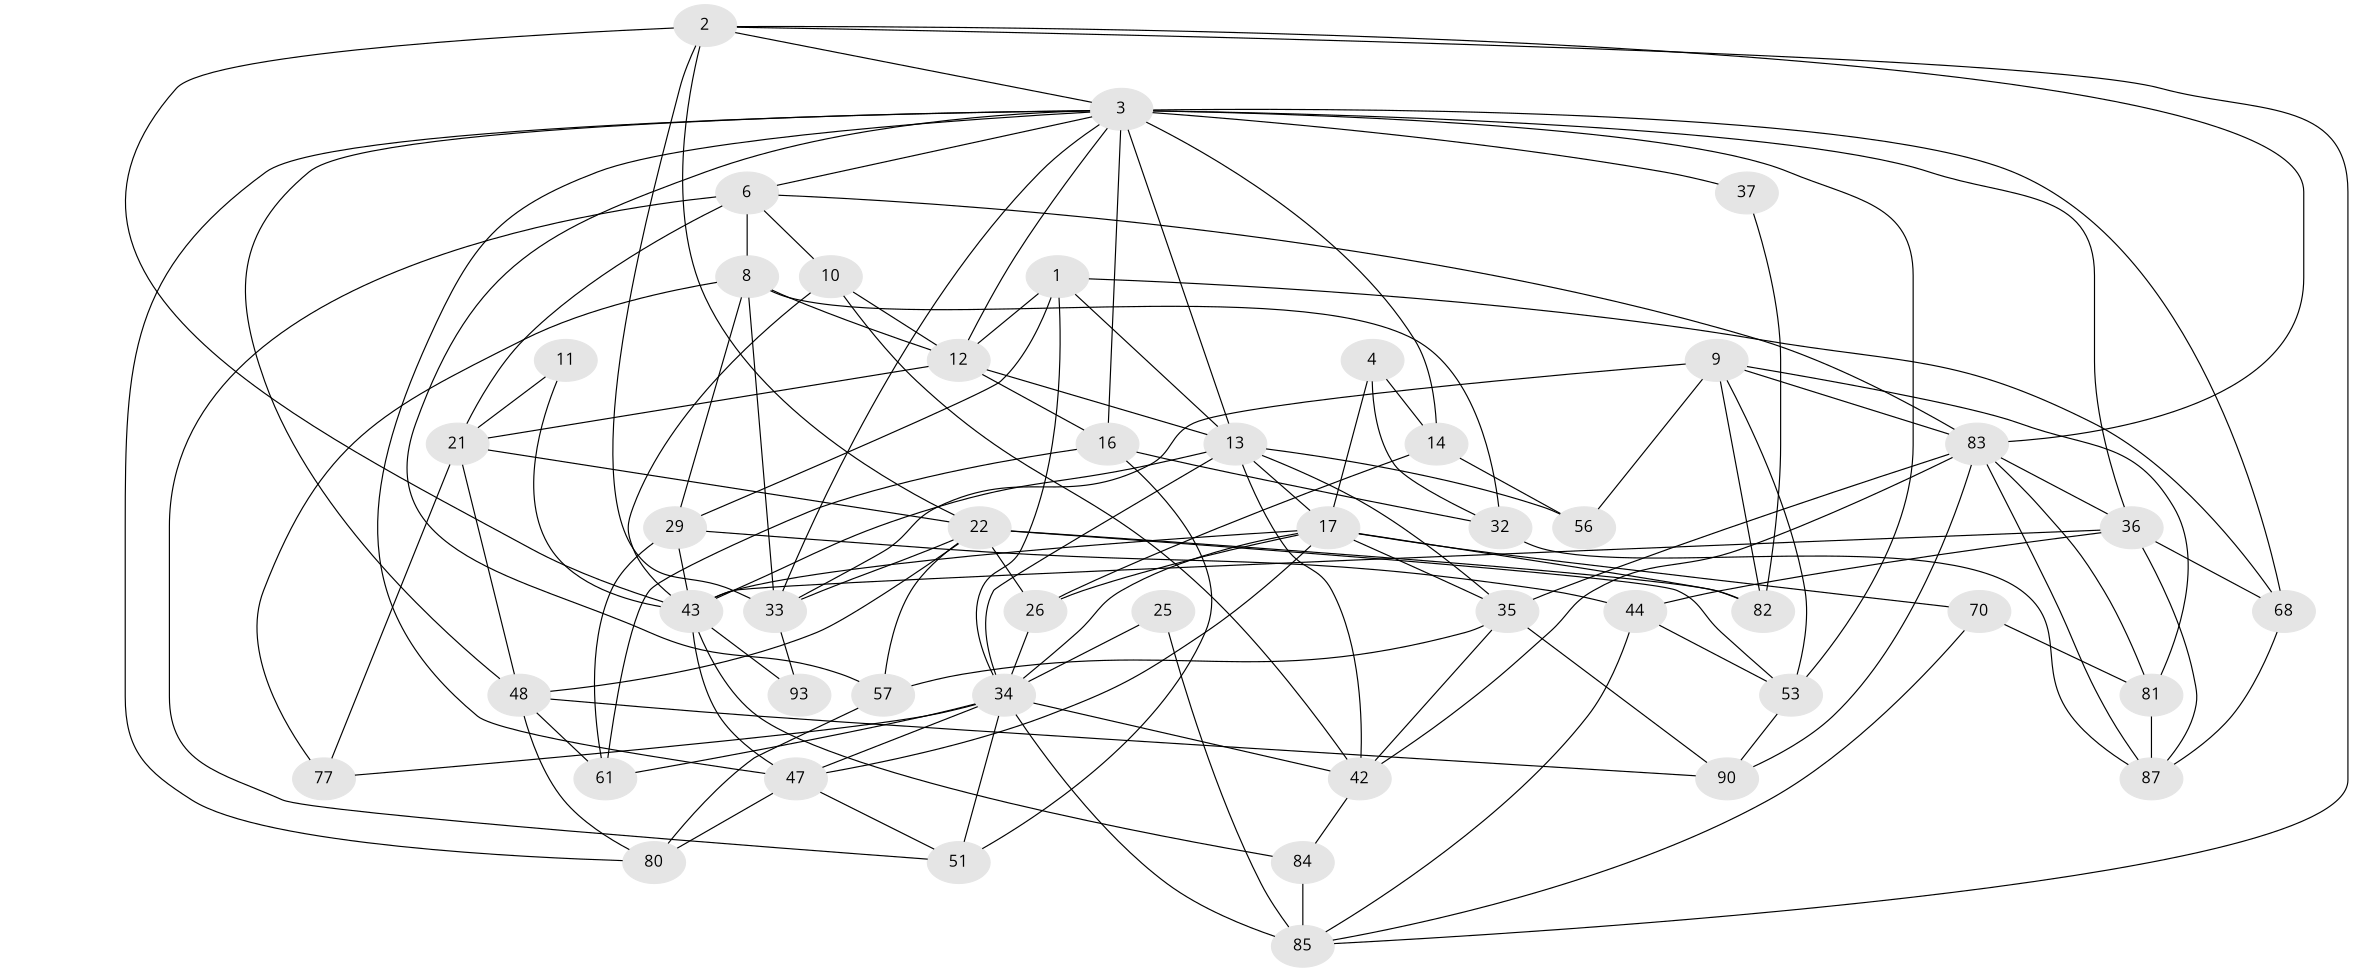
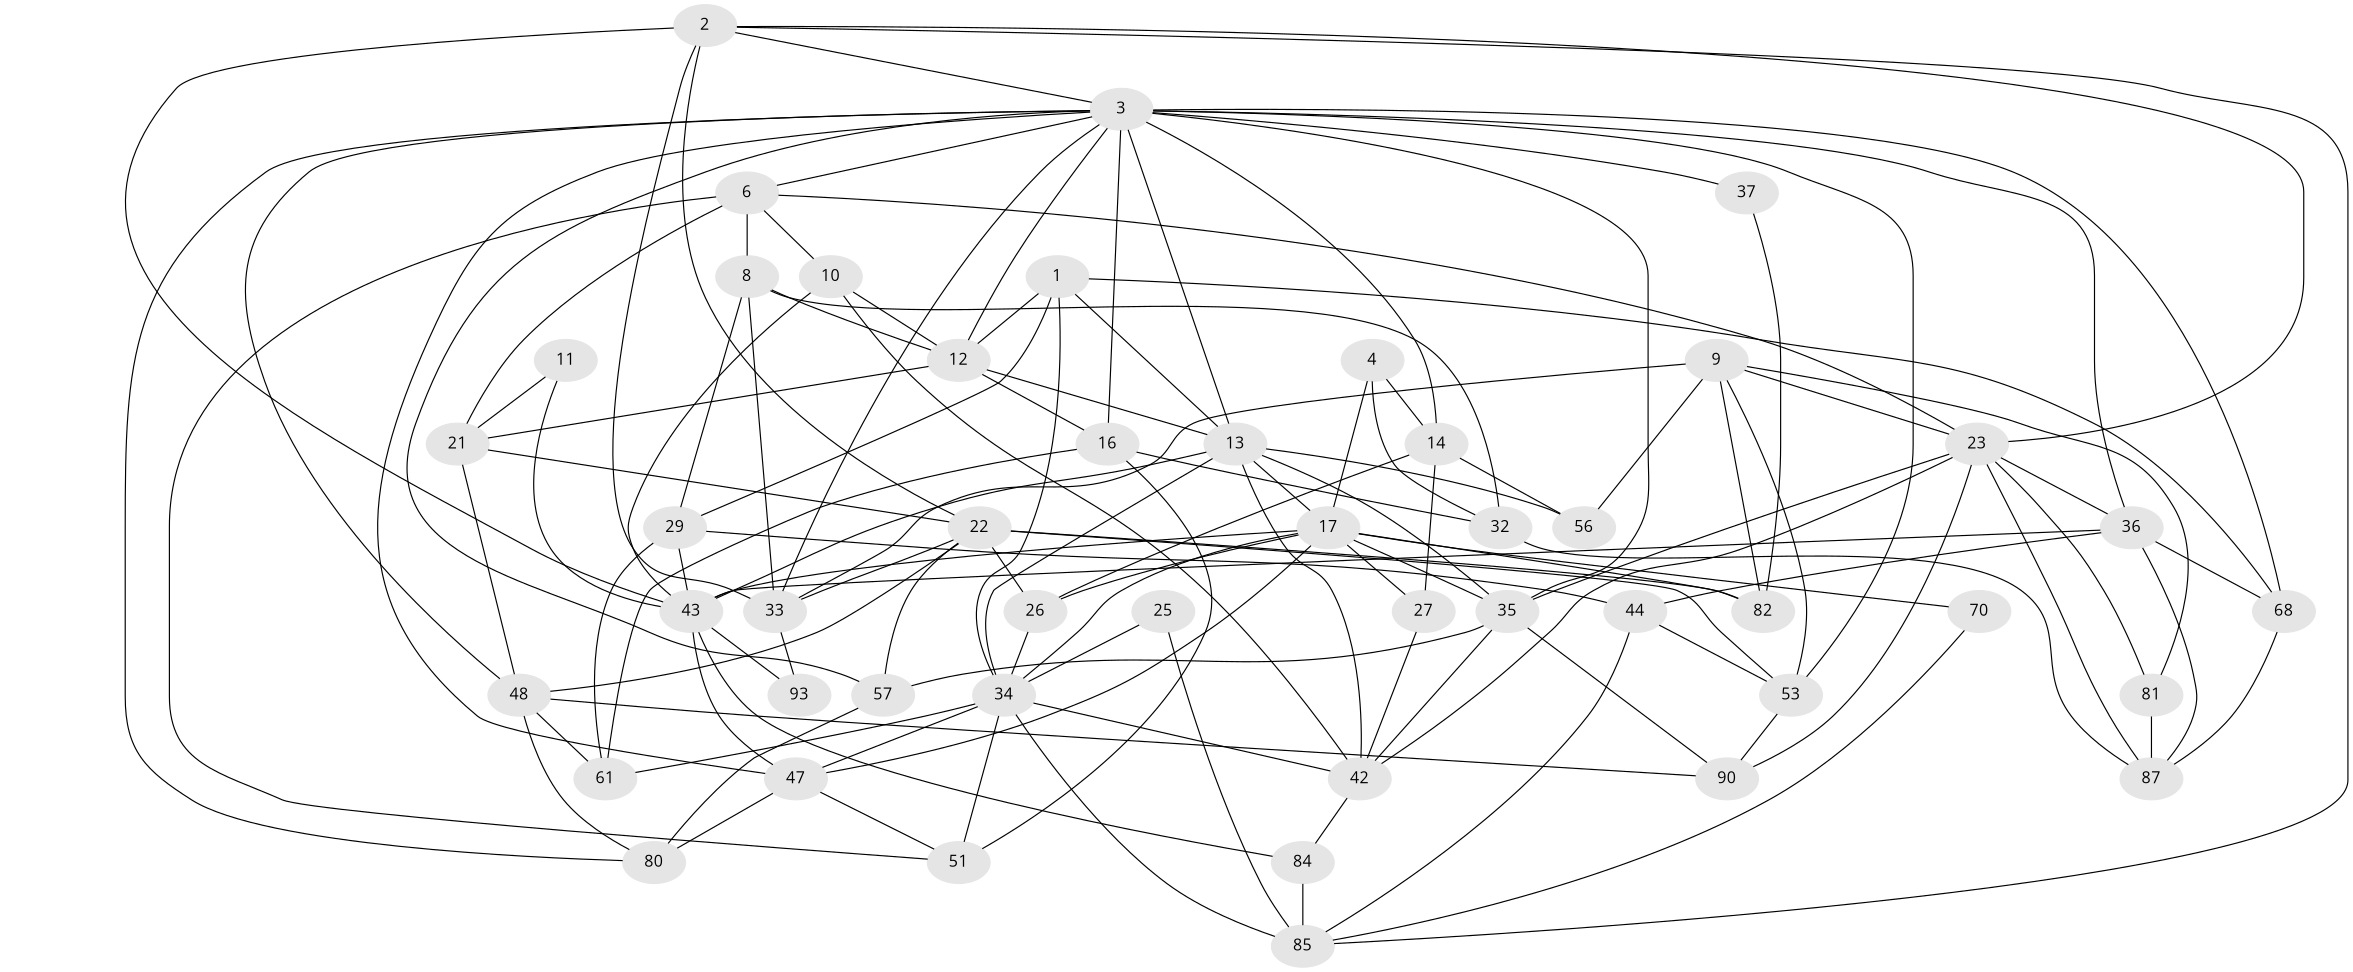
edge "3" -- "35": added
node "83": label "83" -> "23"
node "27": added
edge "70" -- "81": removed
node "77": removed
